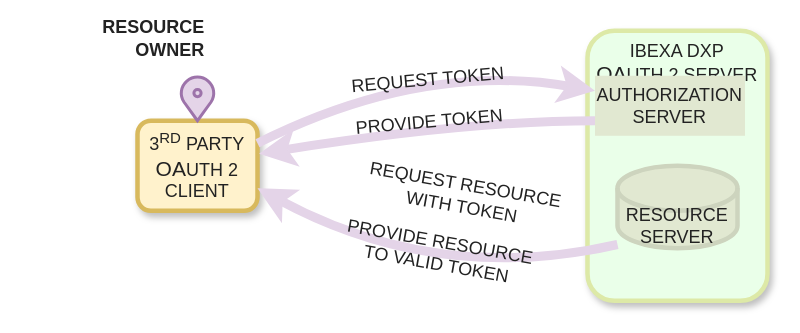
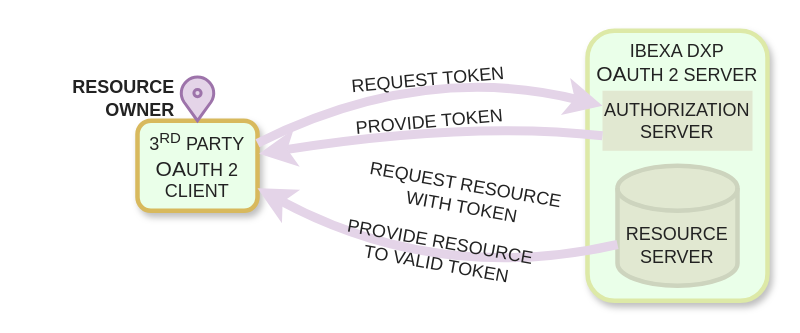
node "RESOURCE OWNER": moved (134, 38) -> (104, 98)
node "AUTHORIZATION SERVER": moved (670, 106) -> (677, 121)
node "3RD PARTY OAUTH 2 CLIENT": fillcolor #fff2cc -> #eaffe9
node "RESOURCE SERVER": size 120x83 -> 120x120
